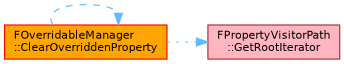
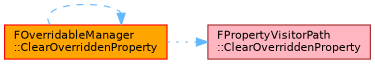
node "FPropertyVisitorPath ::GetRootIterator": label "FPropertyVisitorPath ::GetRootIterator" -> "FPropertyVisitorPath ::ClearOverriddenProperty"
